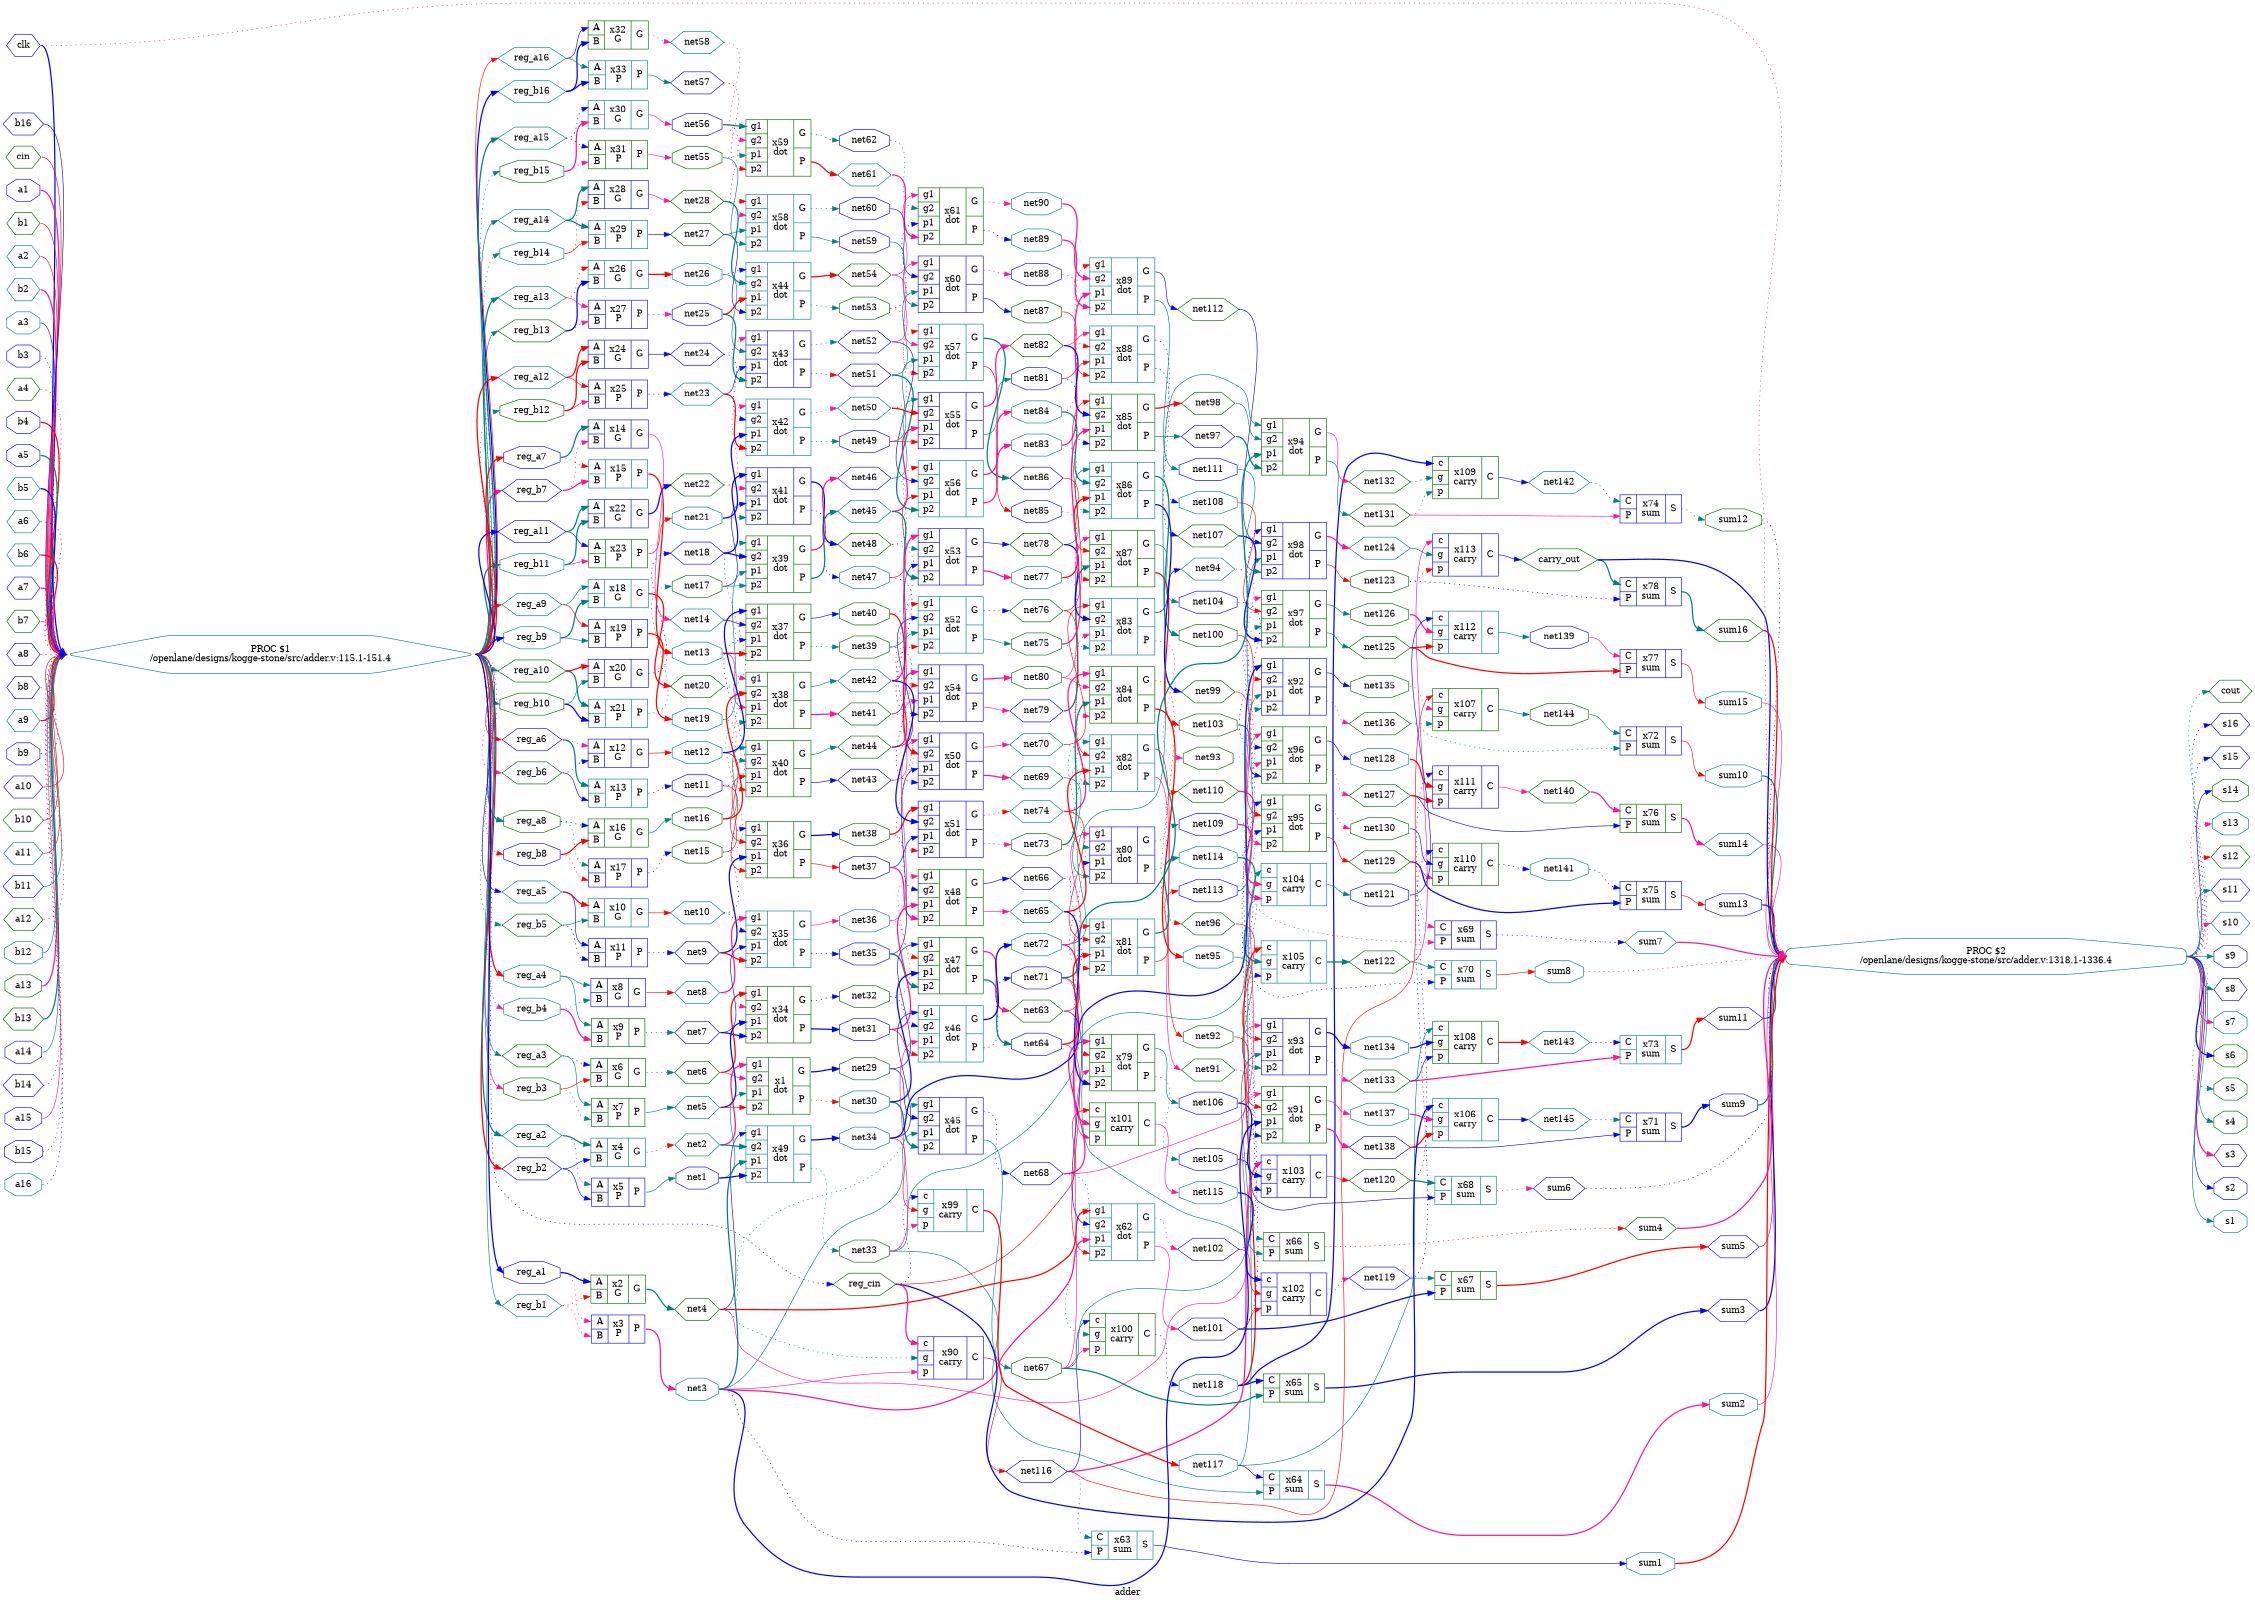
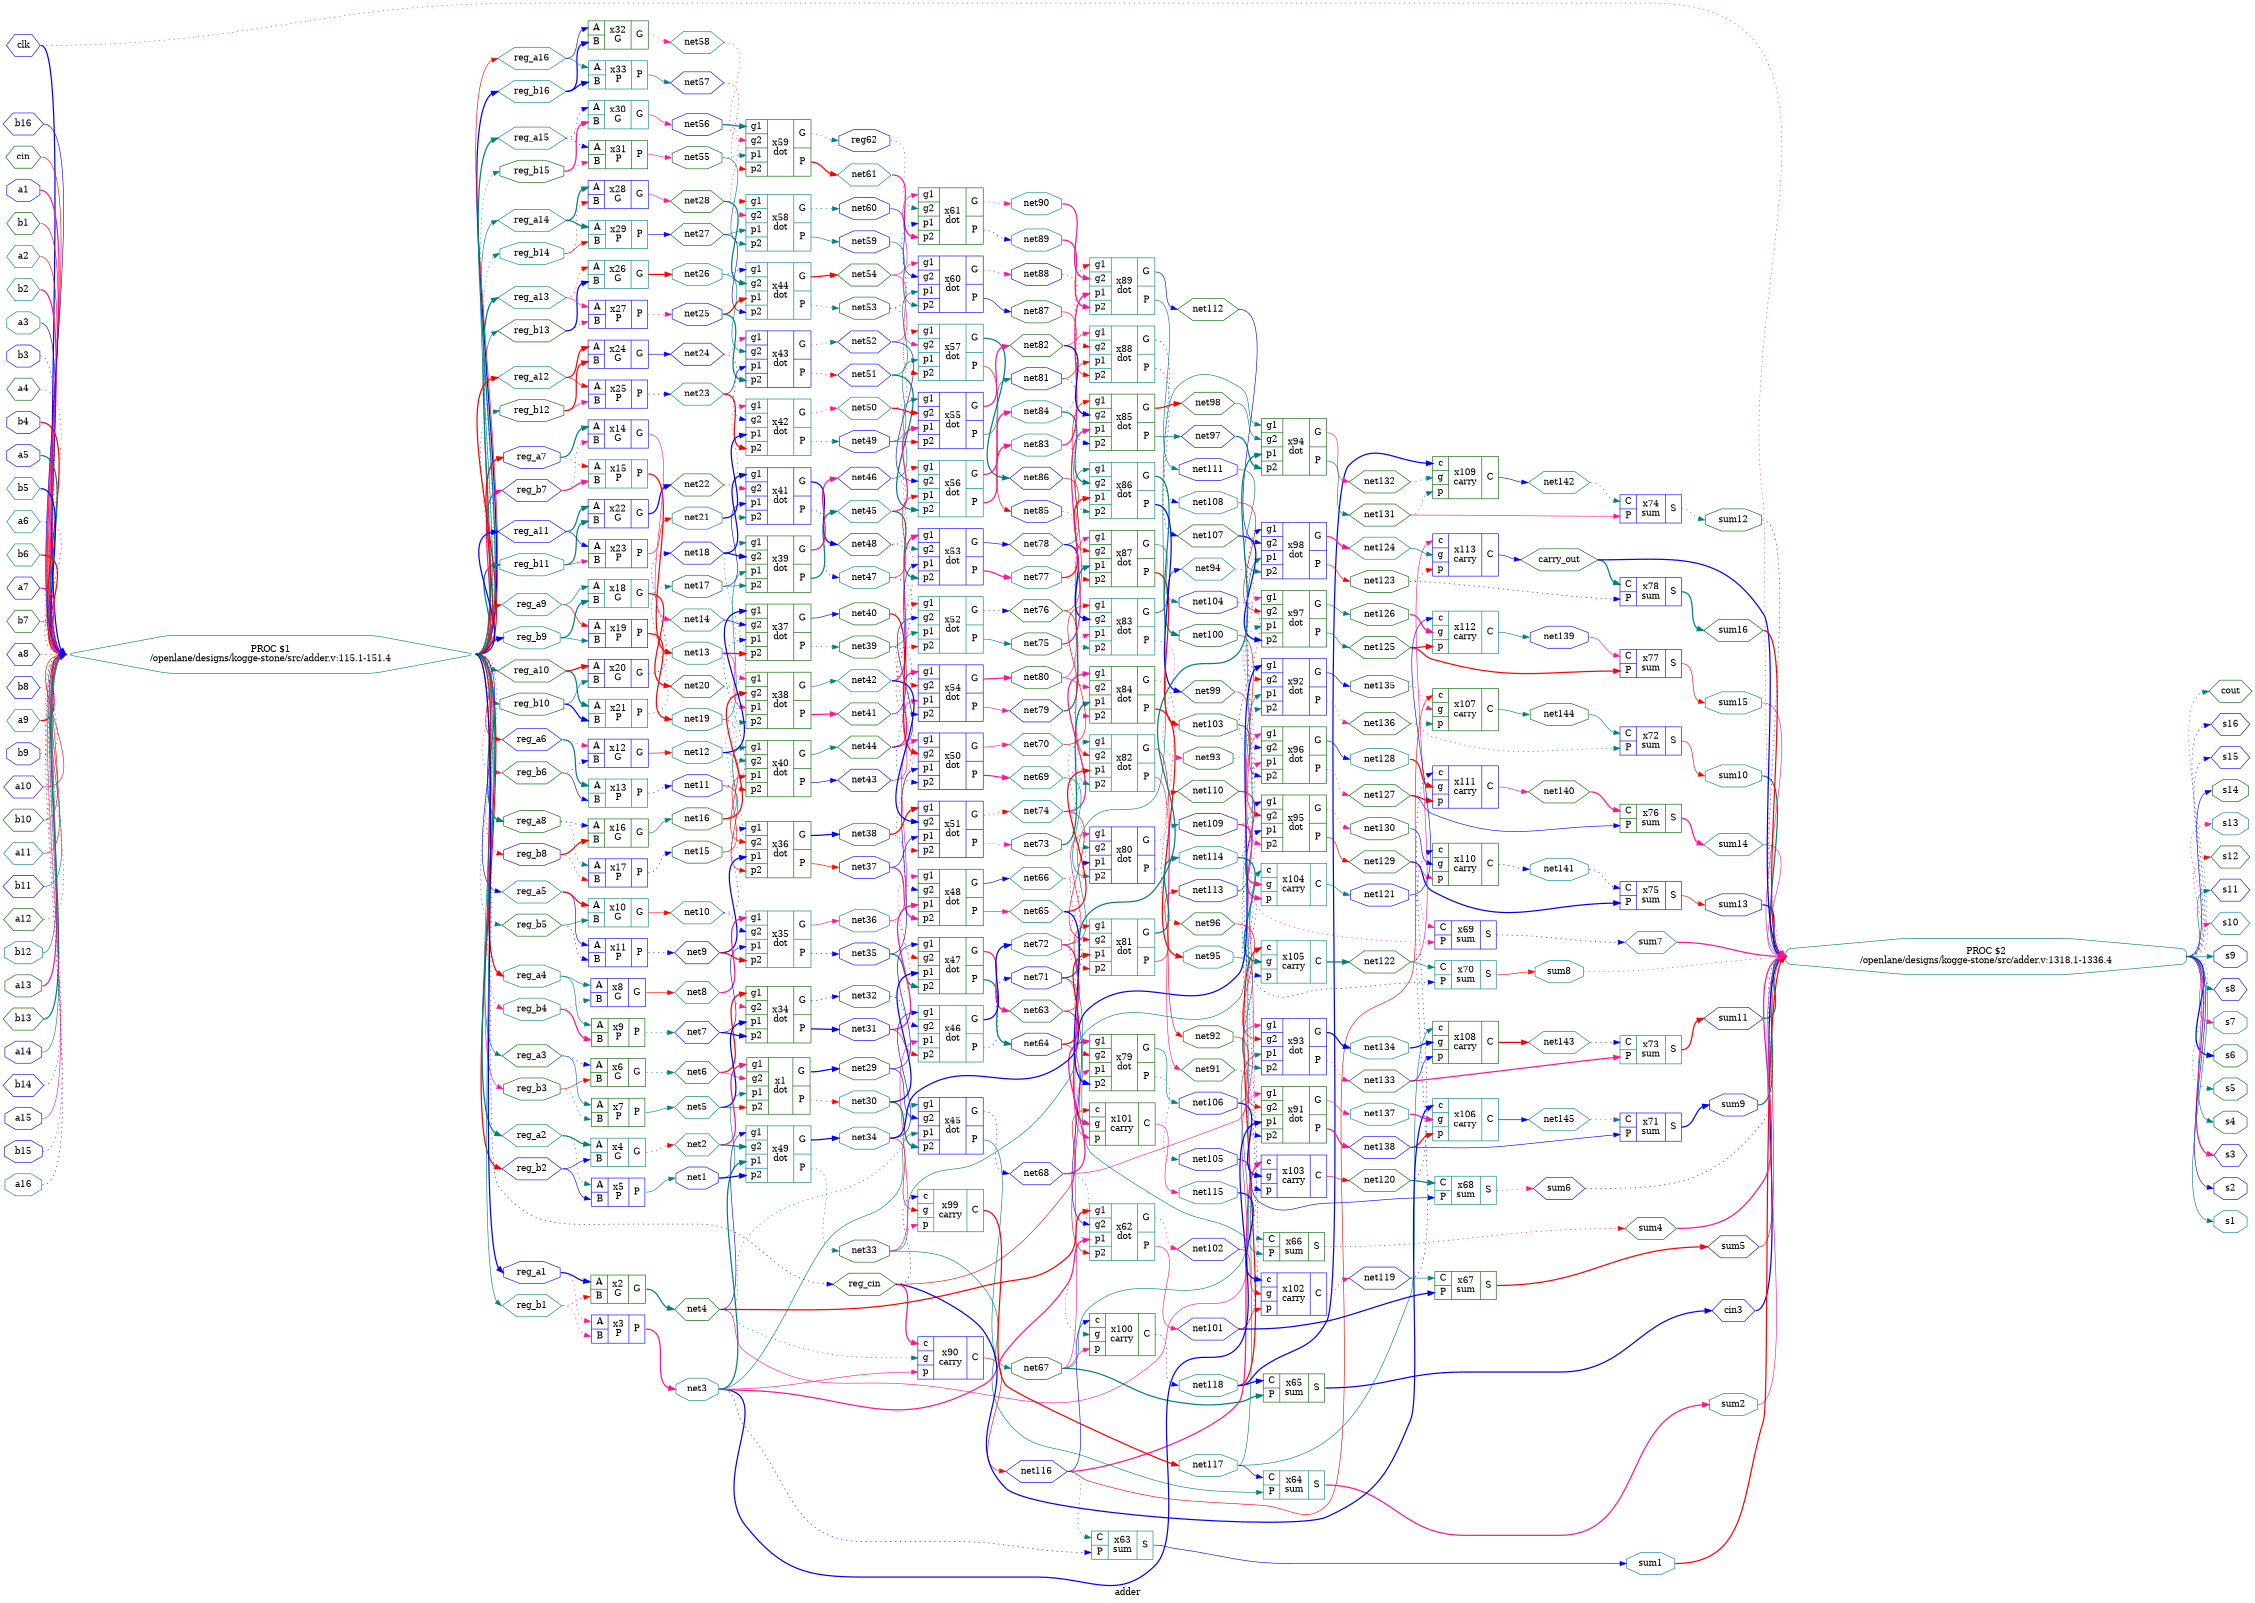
node "net62": label "net62" -> "reg62"
node "net66": color blue -> teal
node "sum3": label "sum3" -> "cin3"
